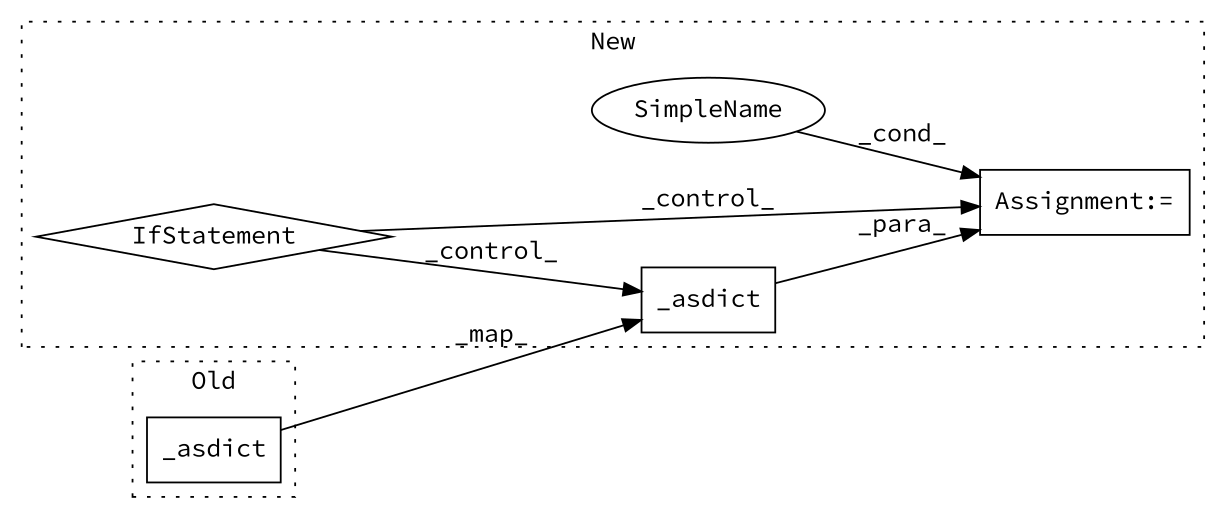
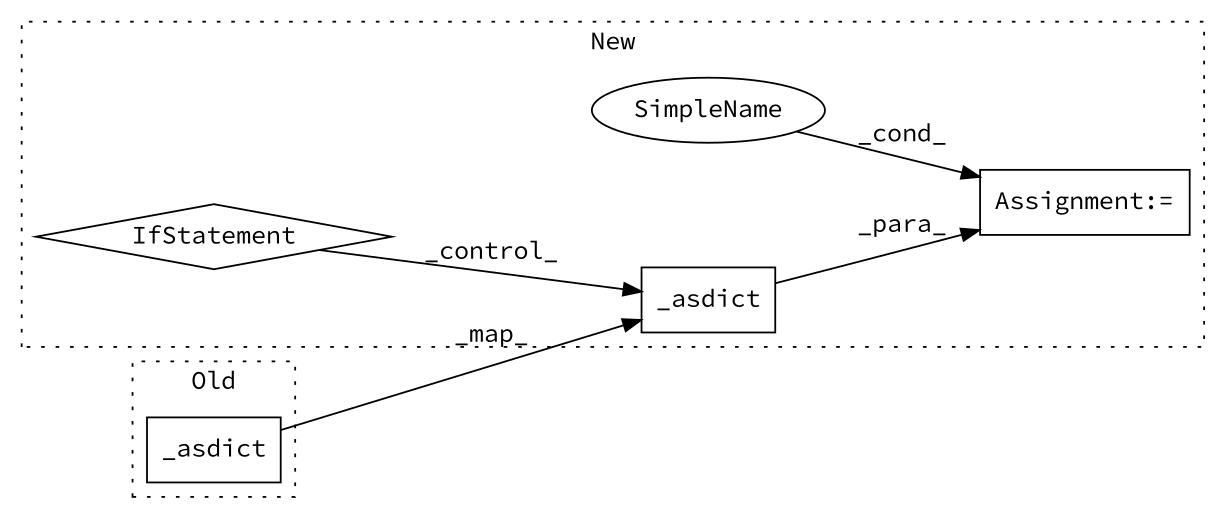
edge "IfStatement" -> "Assignment:=": removed, label "_control_"
